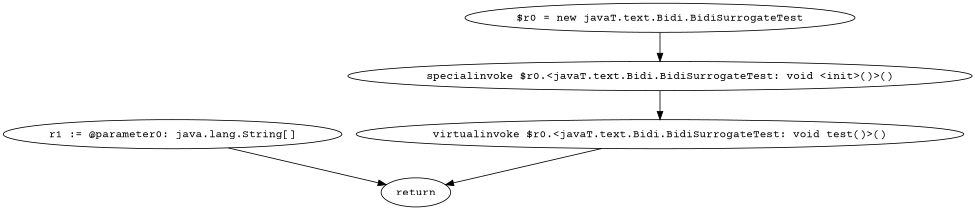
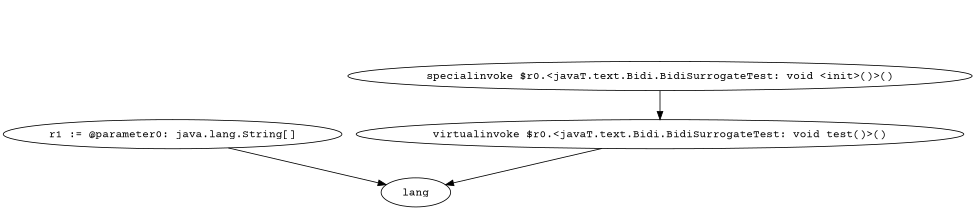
node "$r0 = new javaT.text.Bidi.BidiSurrogateTest": removed
node "return": label "return" -> "lang"
